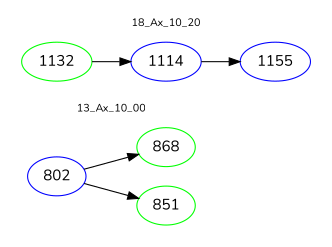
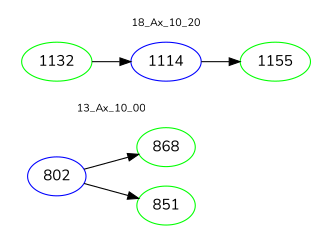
node "1155": color blue -> green
